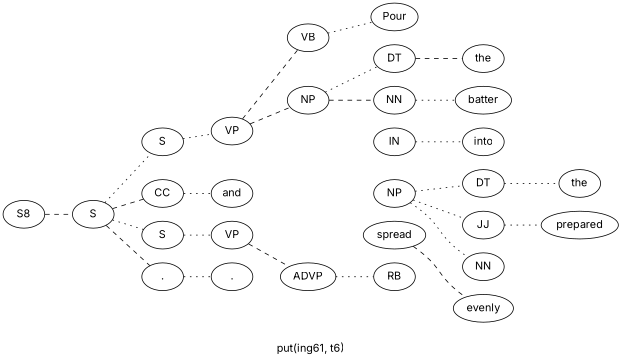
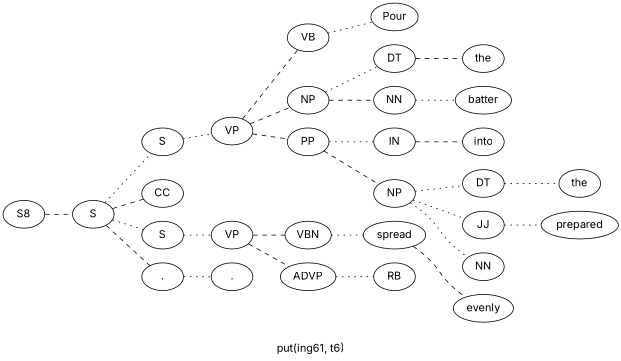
node "PP": added
edge "IN" -- "into": style dotted -> dashed
node "and": removed
node "VBN": added
